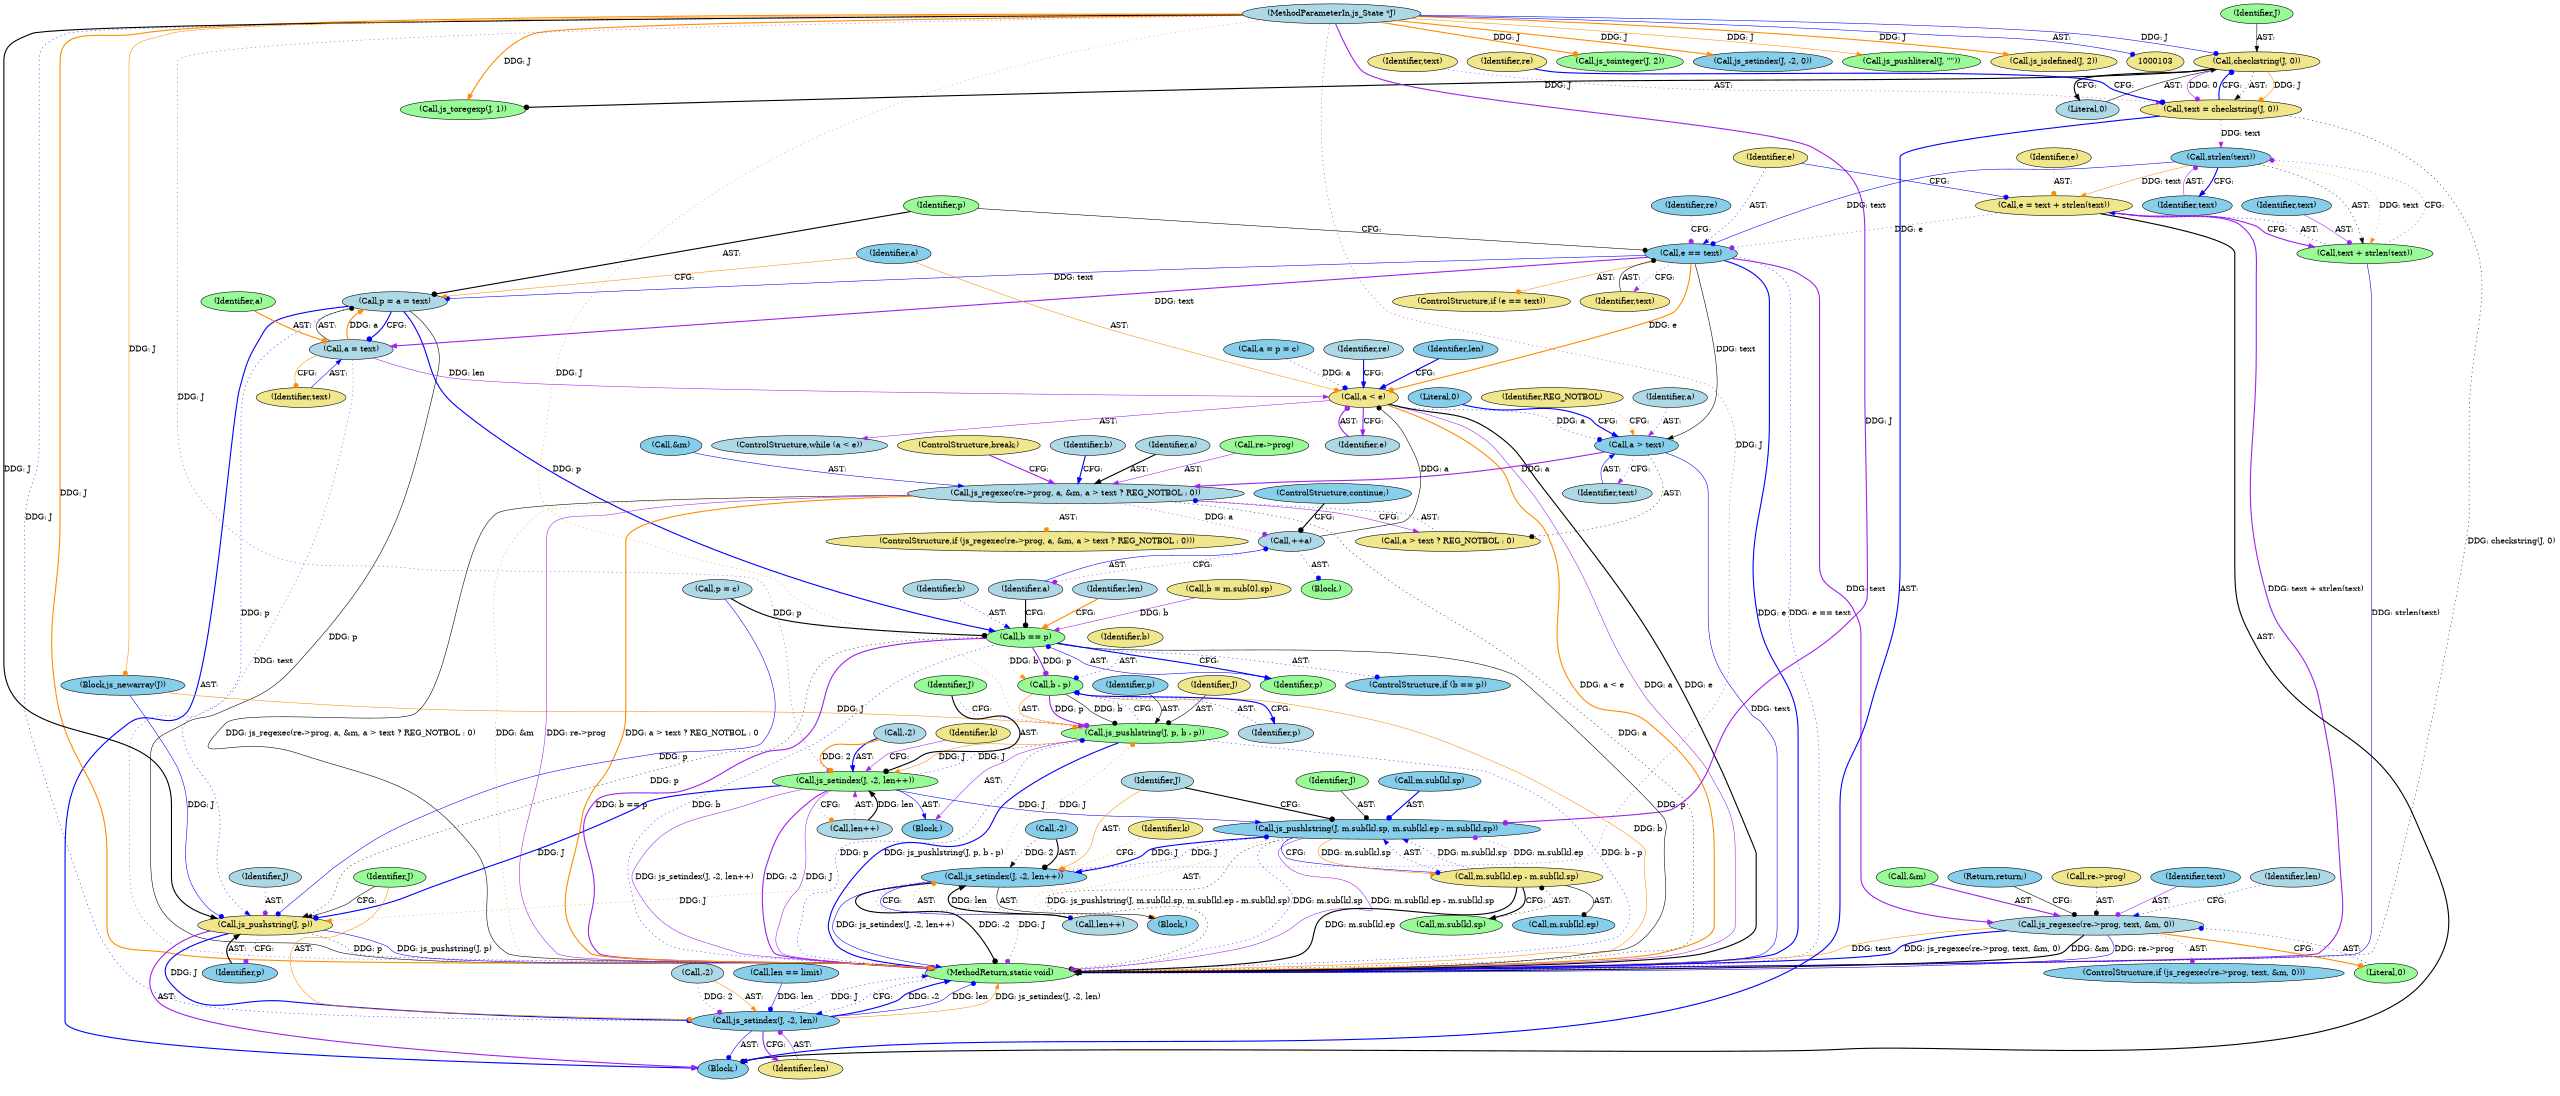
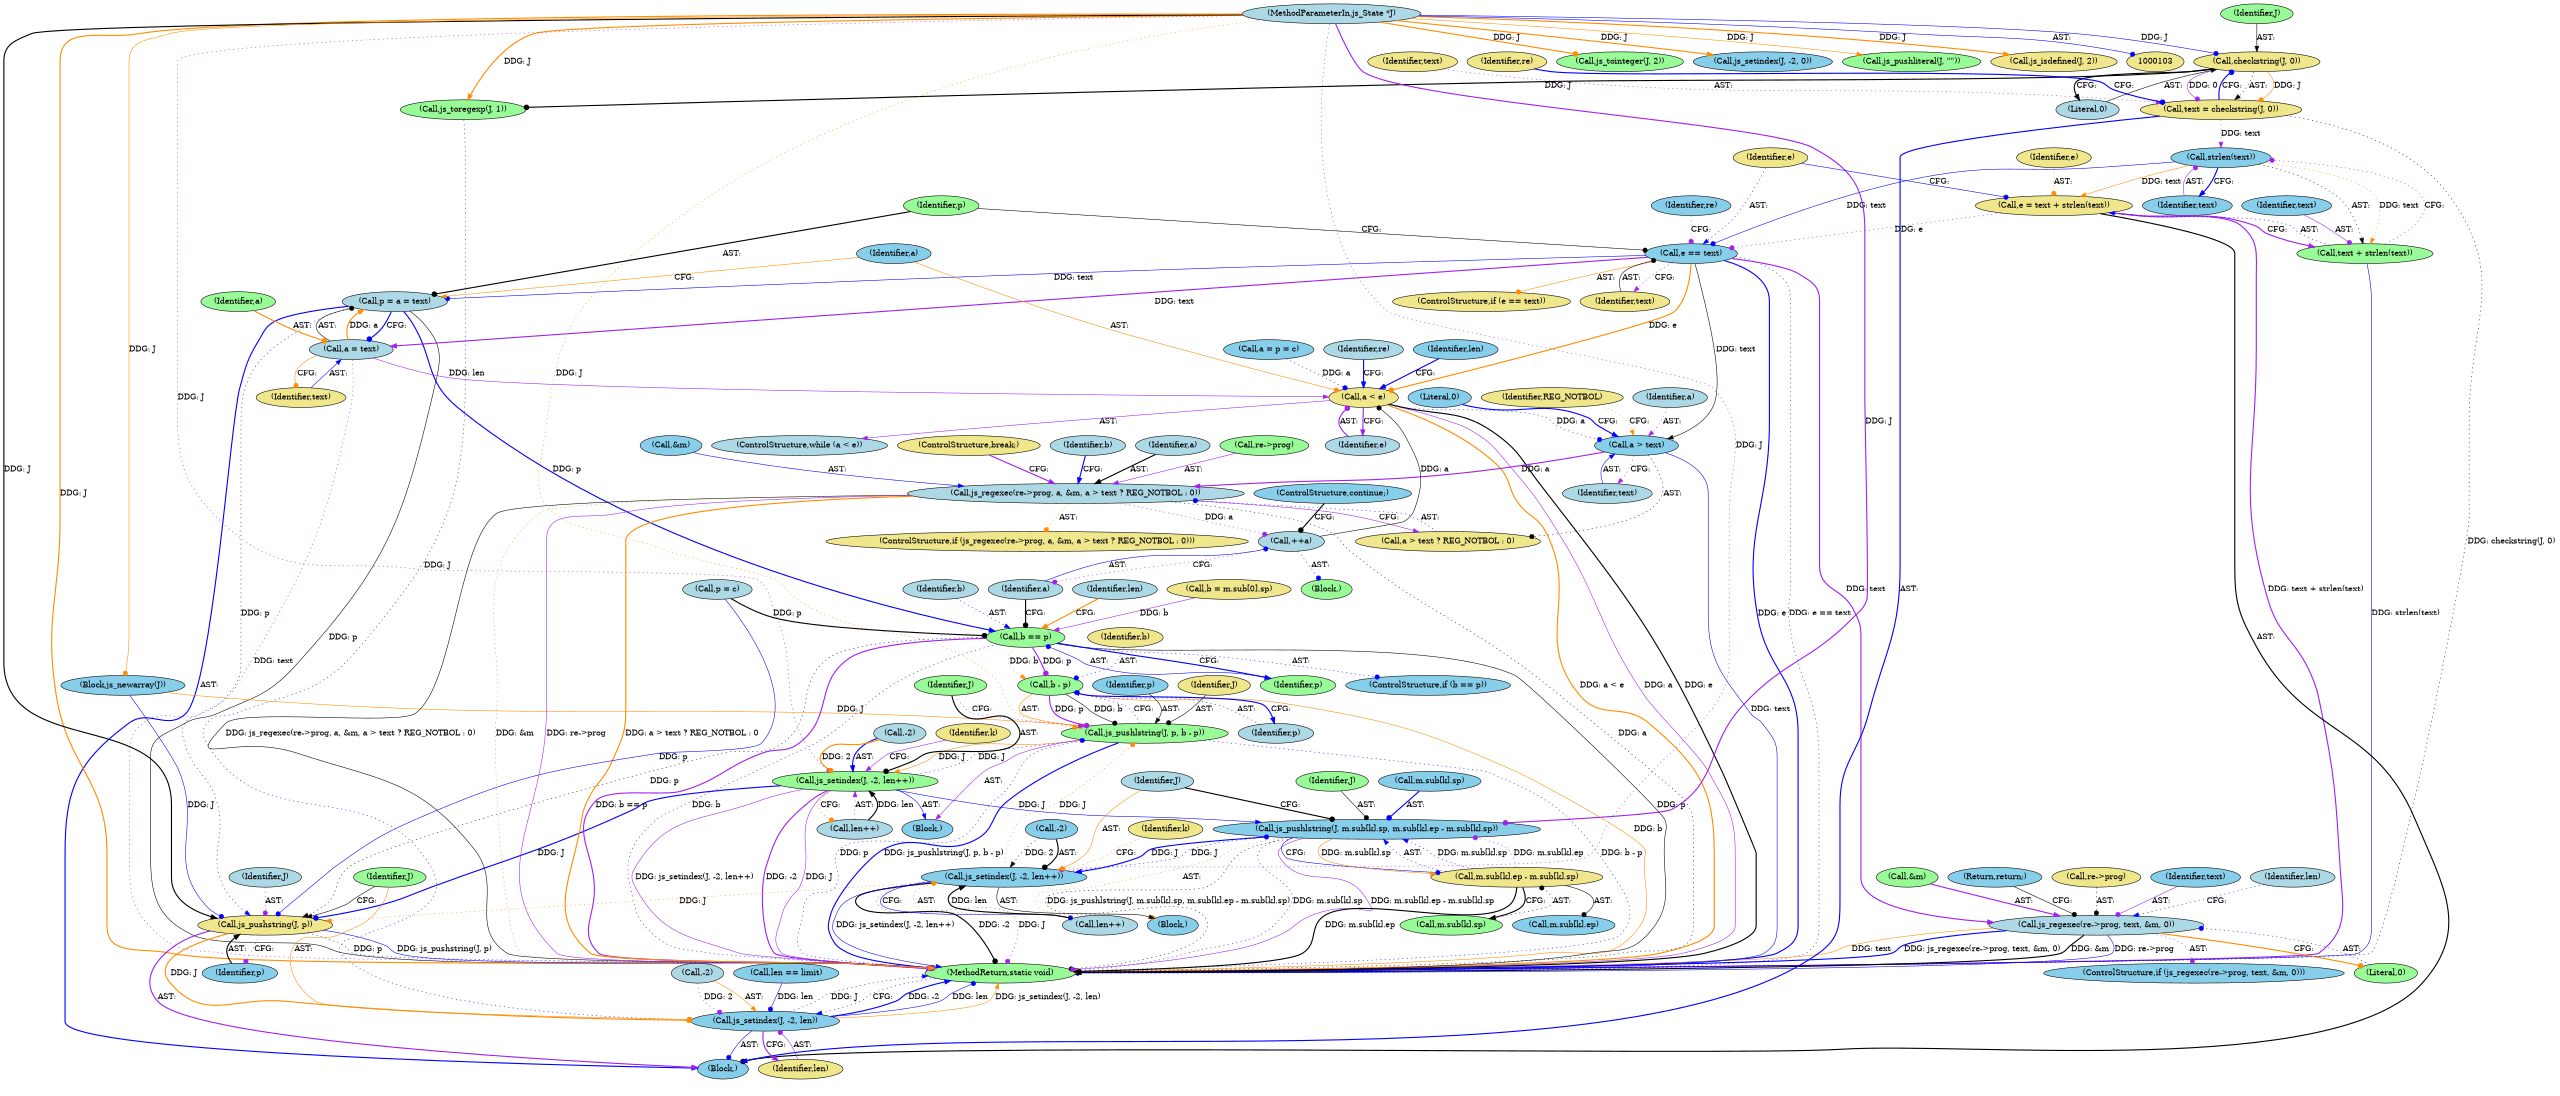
edge "(MethodParameterIn,js_State *J)" -> "(Call,js_setindex(J, -2, len))": now "(Call,js_toregexp(J, 1))" -> "(Call,js_setindex(J, -2, len))"
edge "(Call,js_pushstring(J, p))" -> "(Call,js_setindex(J, -2, len))": color blue -> darkorange
